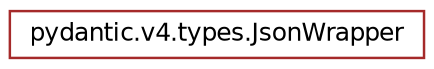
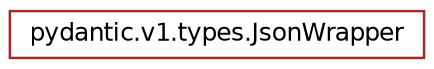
node "pydantic.v4.types.JsonWrapper": label "pydantic.v4.types.JsonWrapper" -> "pydantic.v1.types.JsonWrapper"
